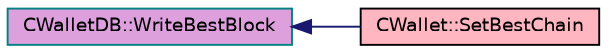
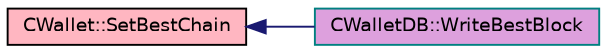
edge "CWallet::SetBestChain" -> "CWalletDB::WriteBestBlock": reversed
